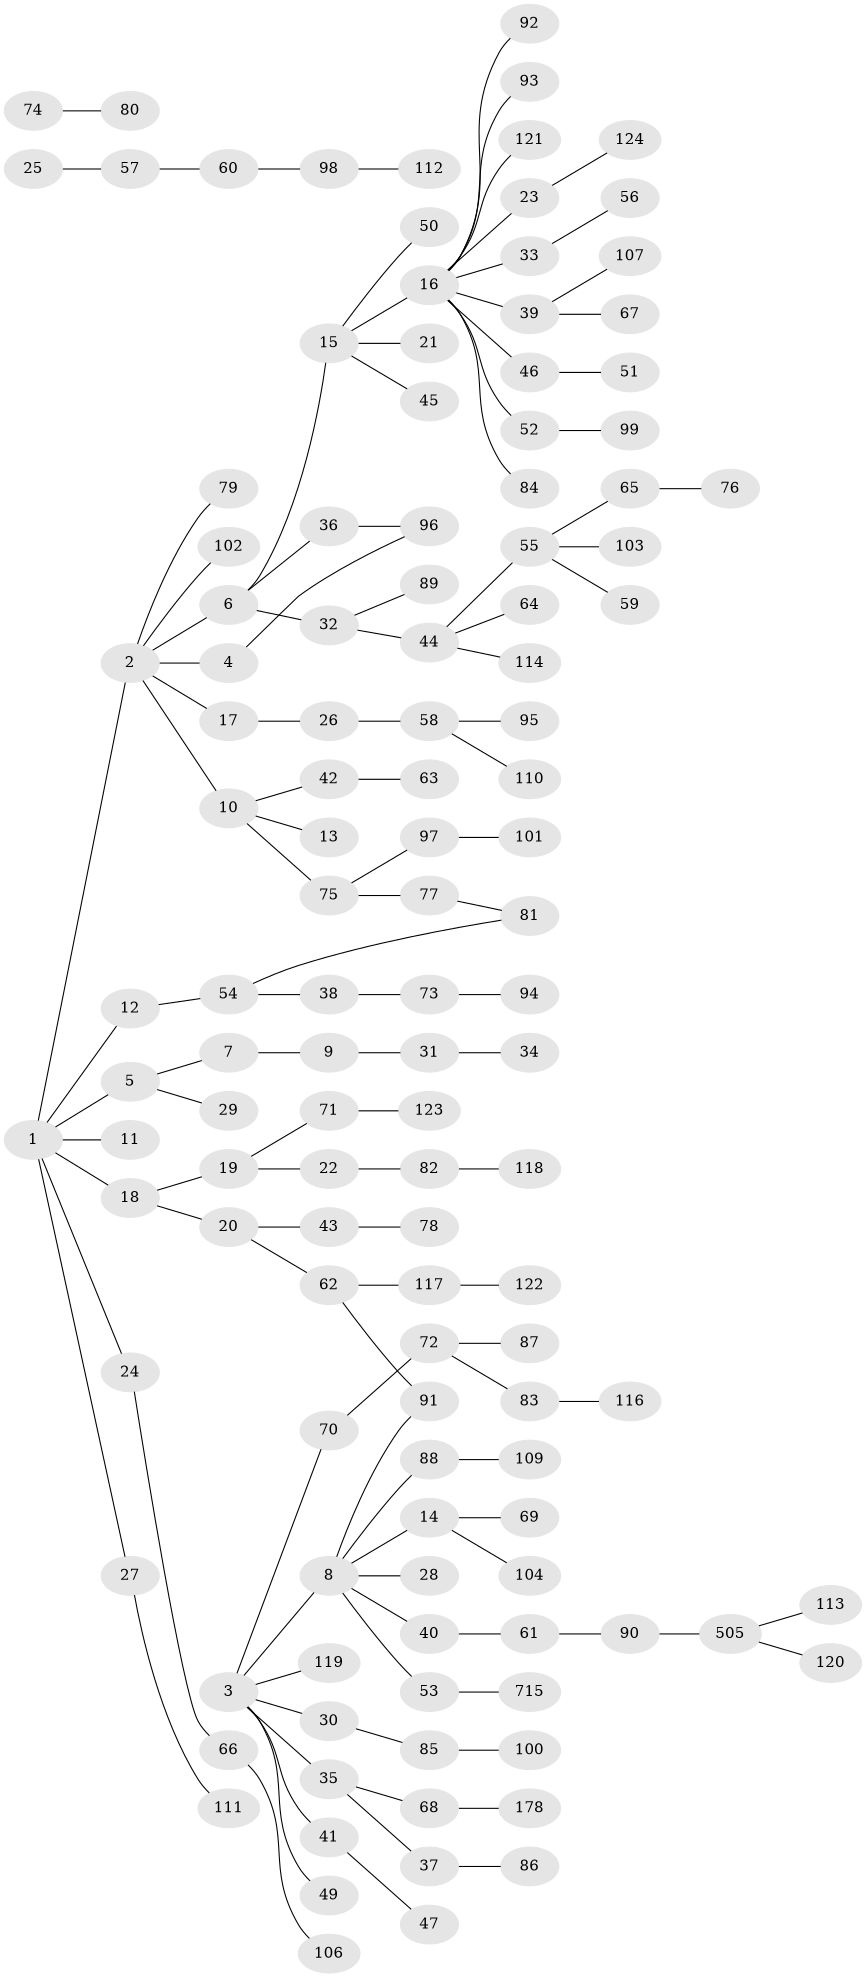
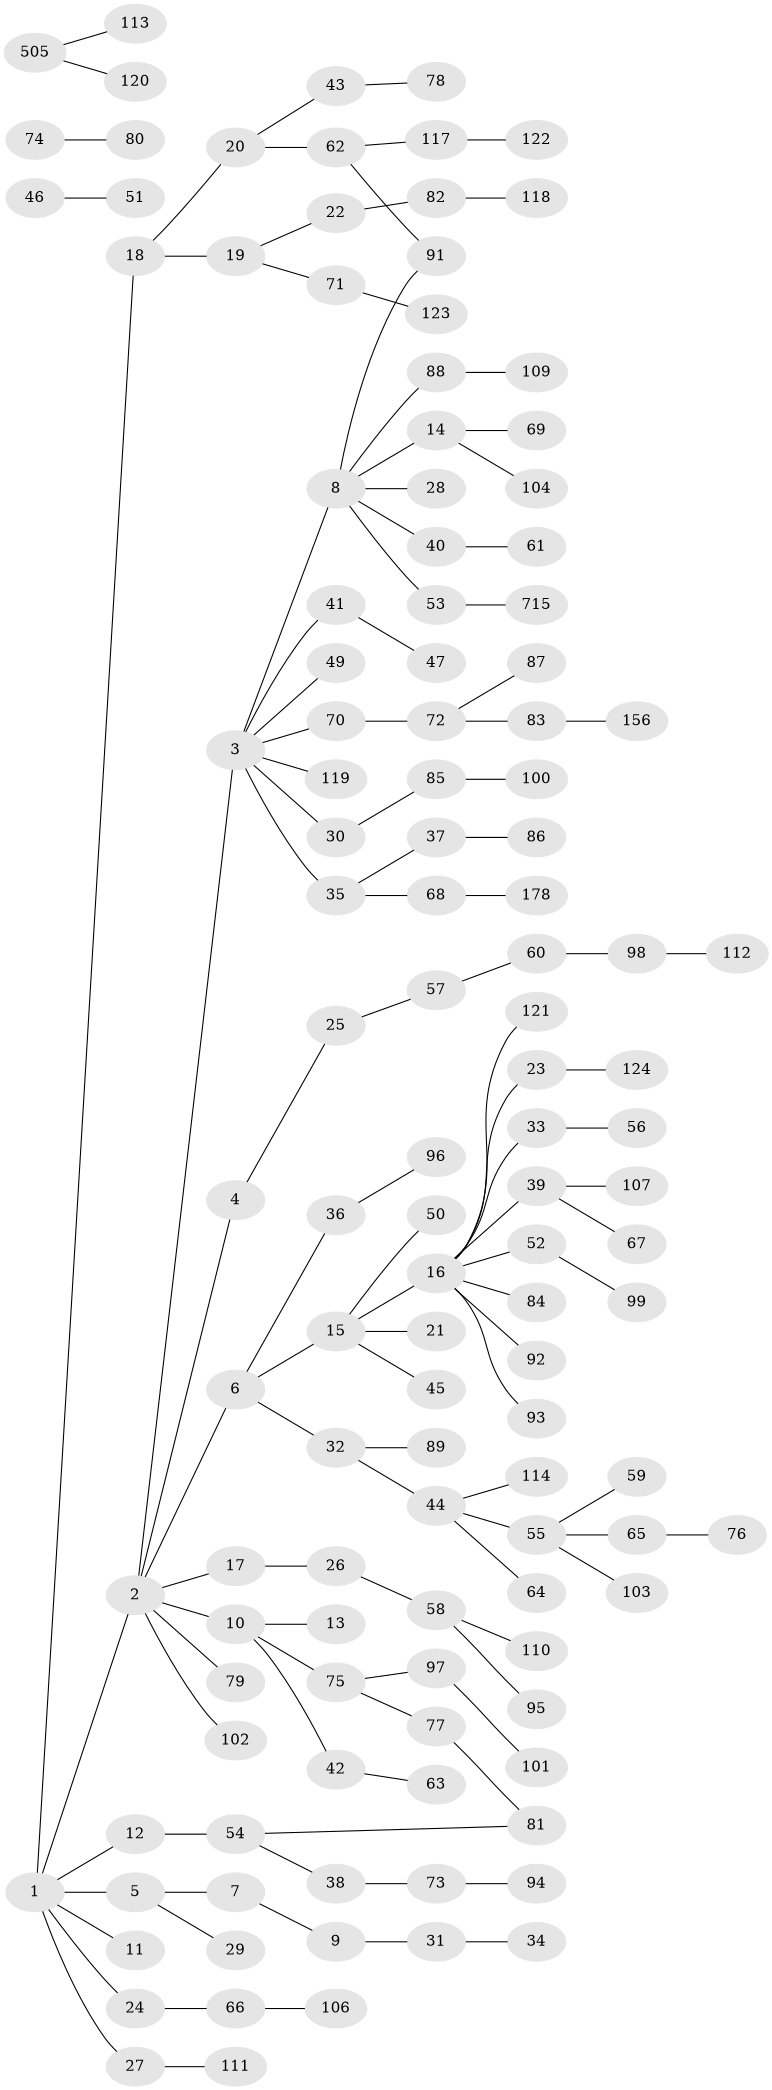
edge "16" -- "46": removed
edge "96" -- "4": now "25" -- "4"
edge "3" -- "2": added
node "116": label "116" -> "156"
node "90": removed
